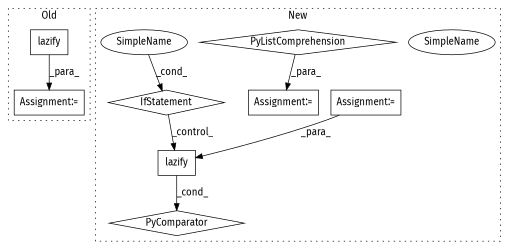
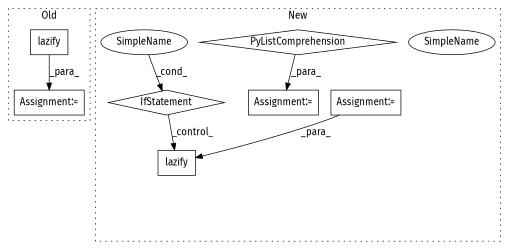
node "PyComparator": removed
